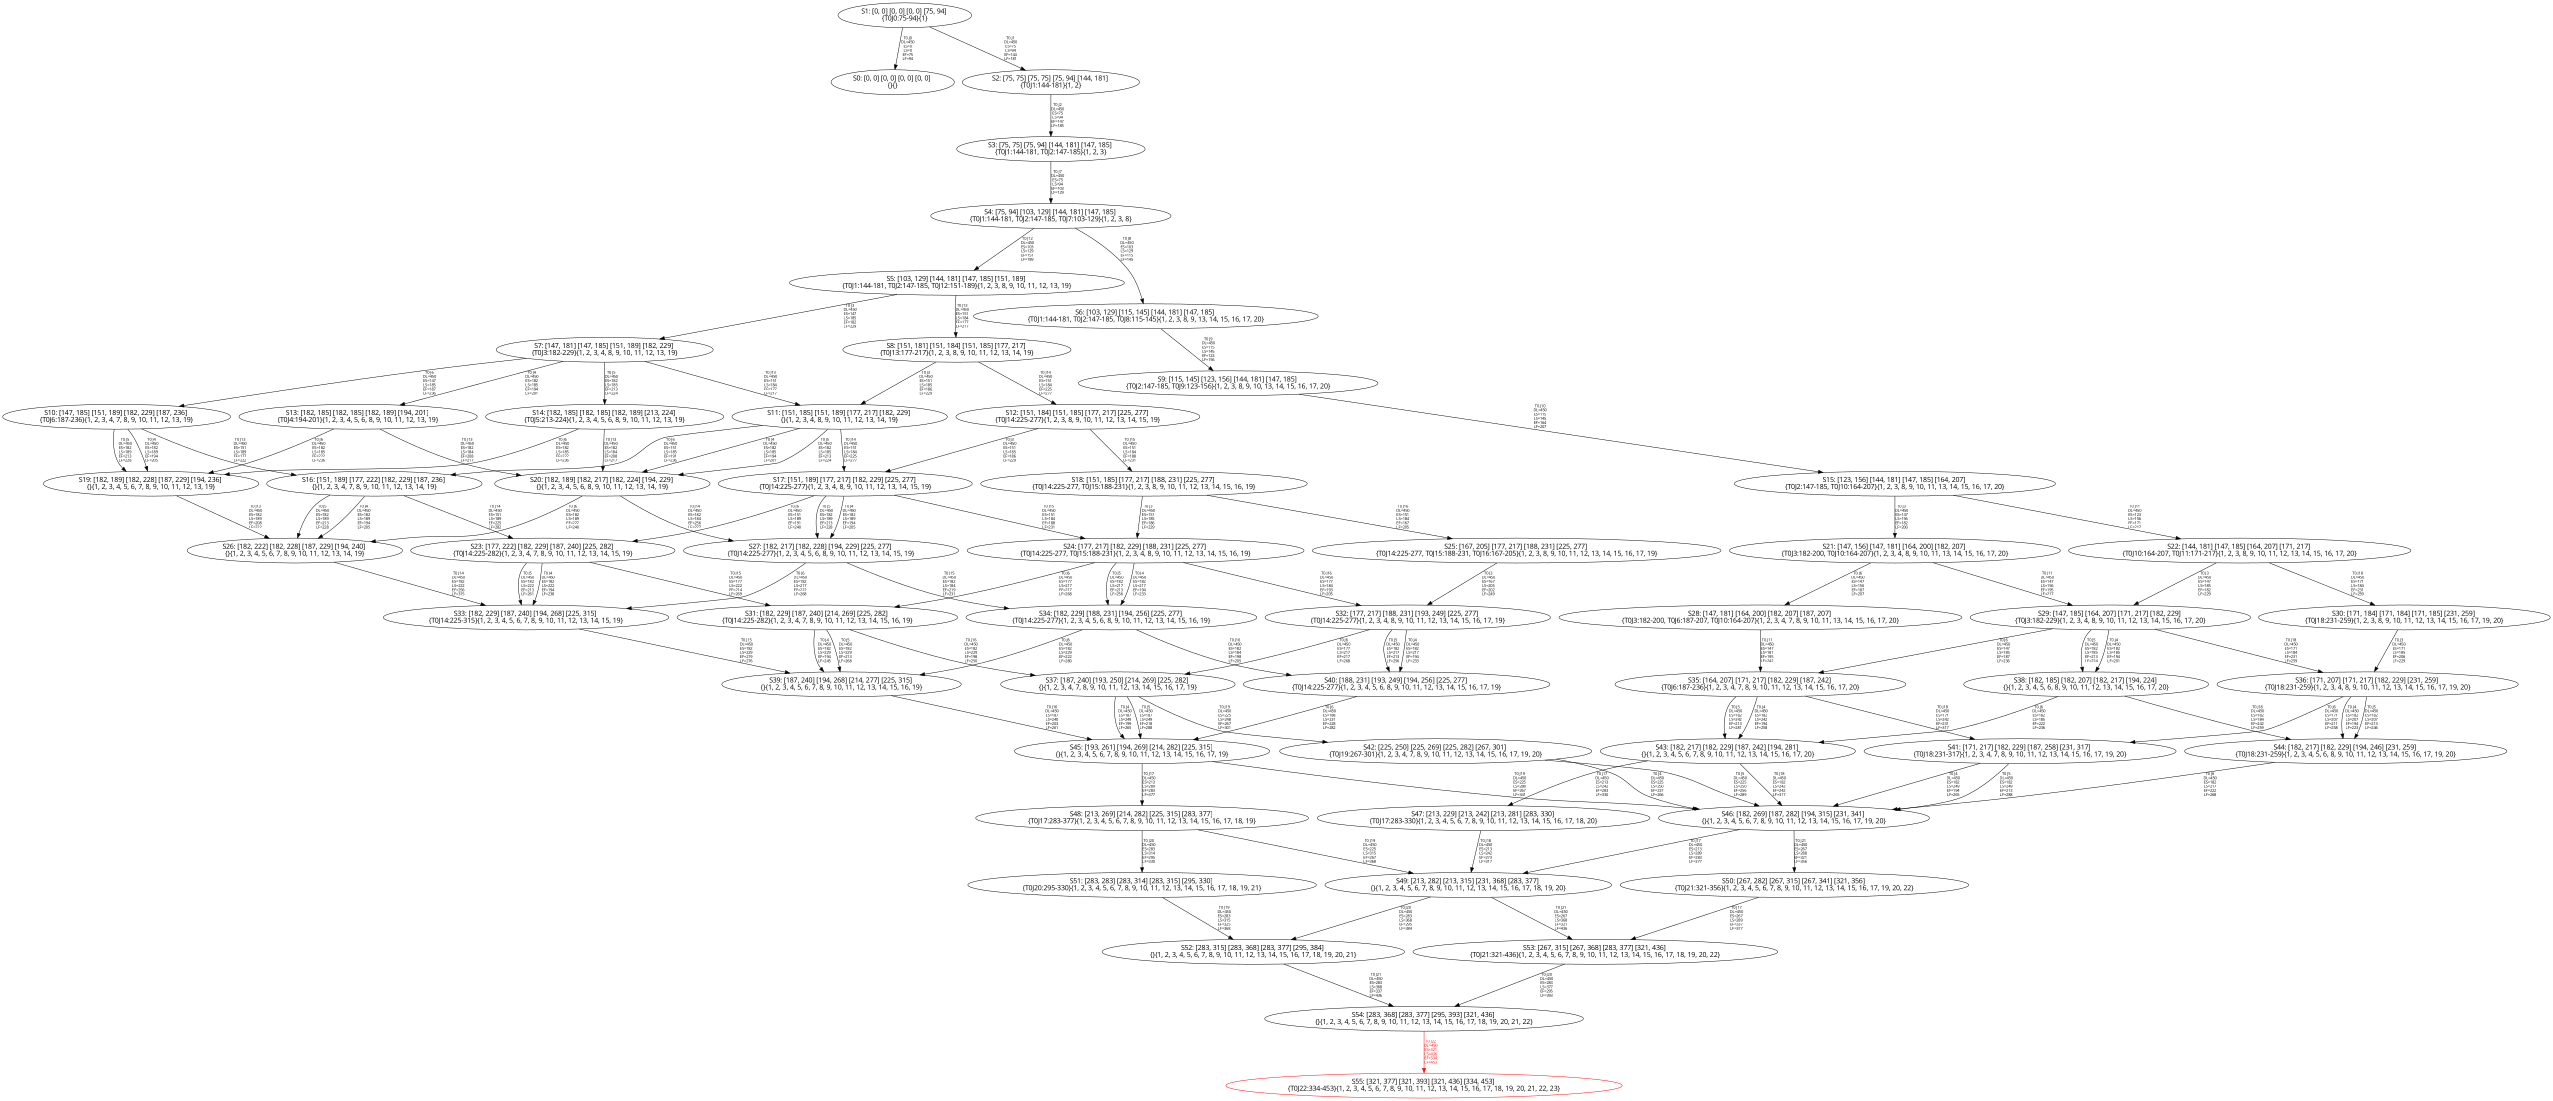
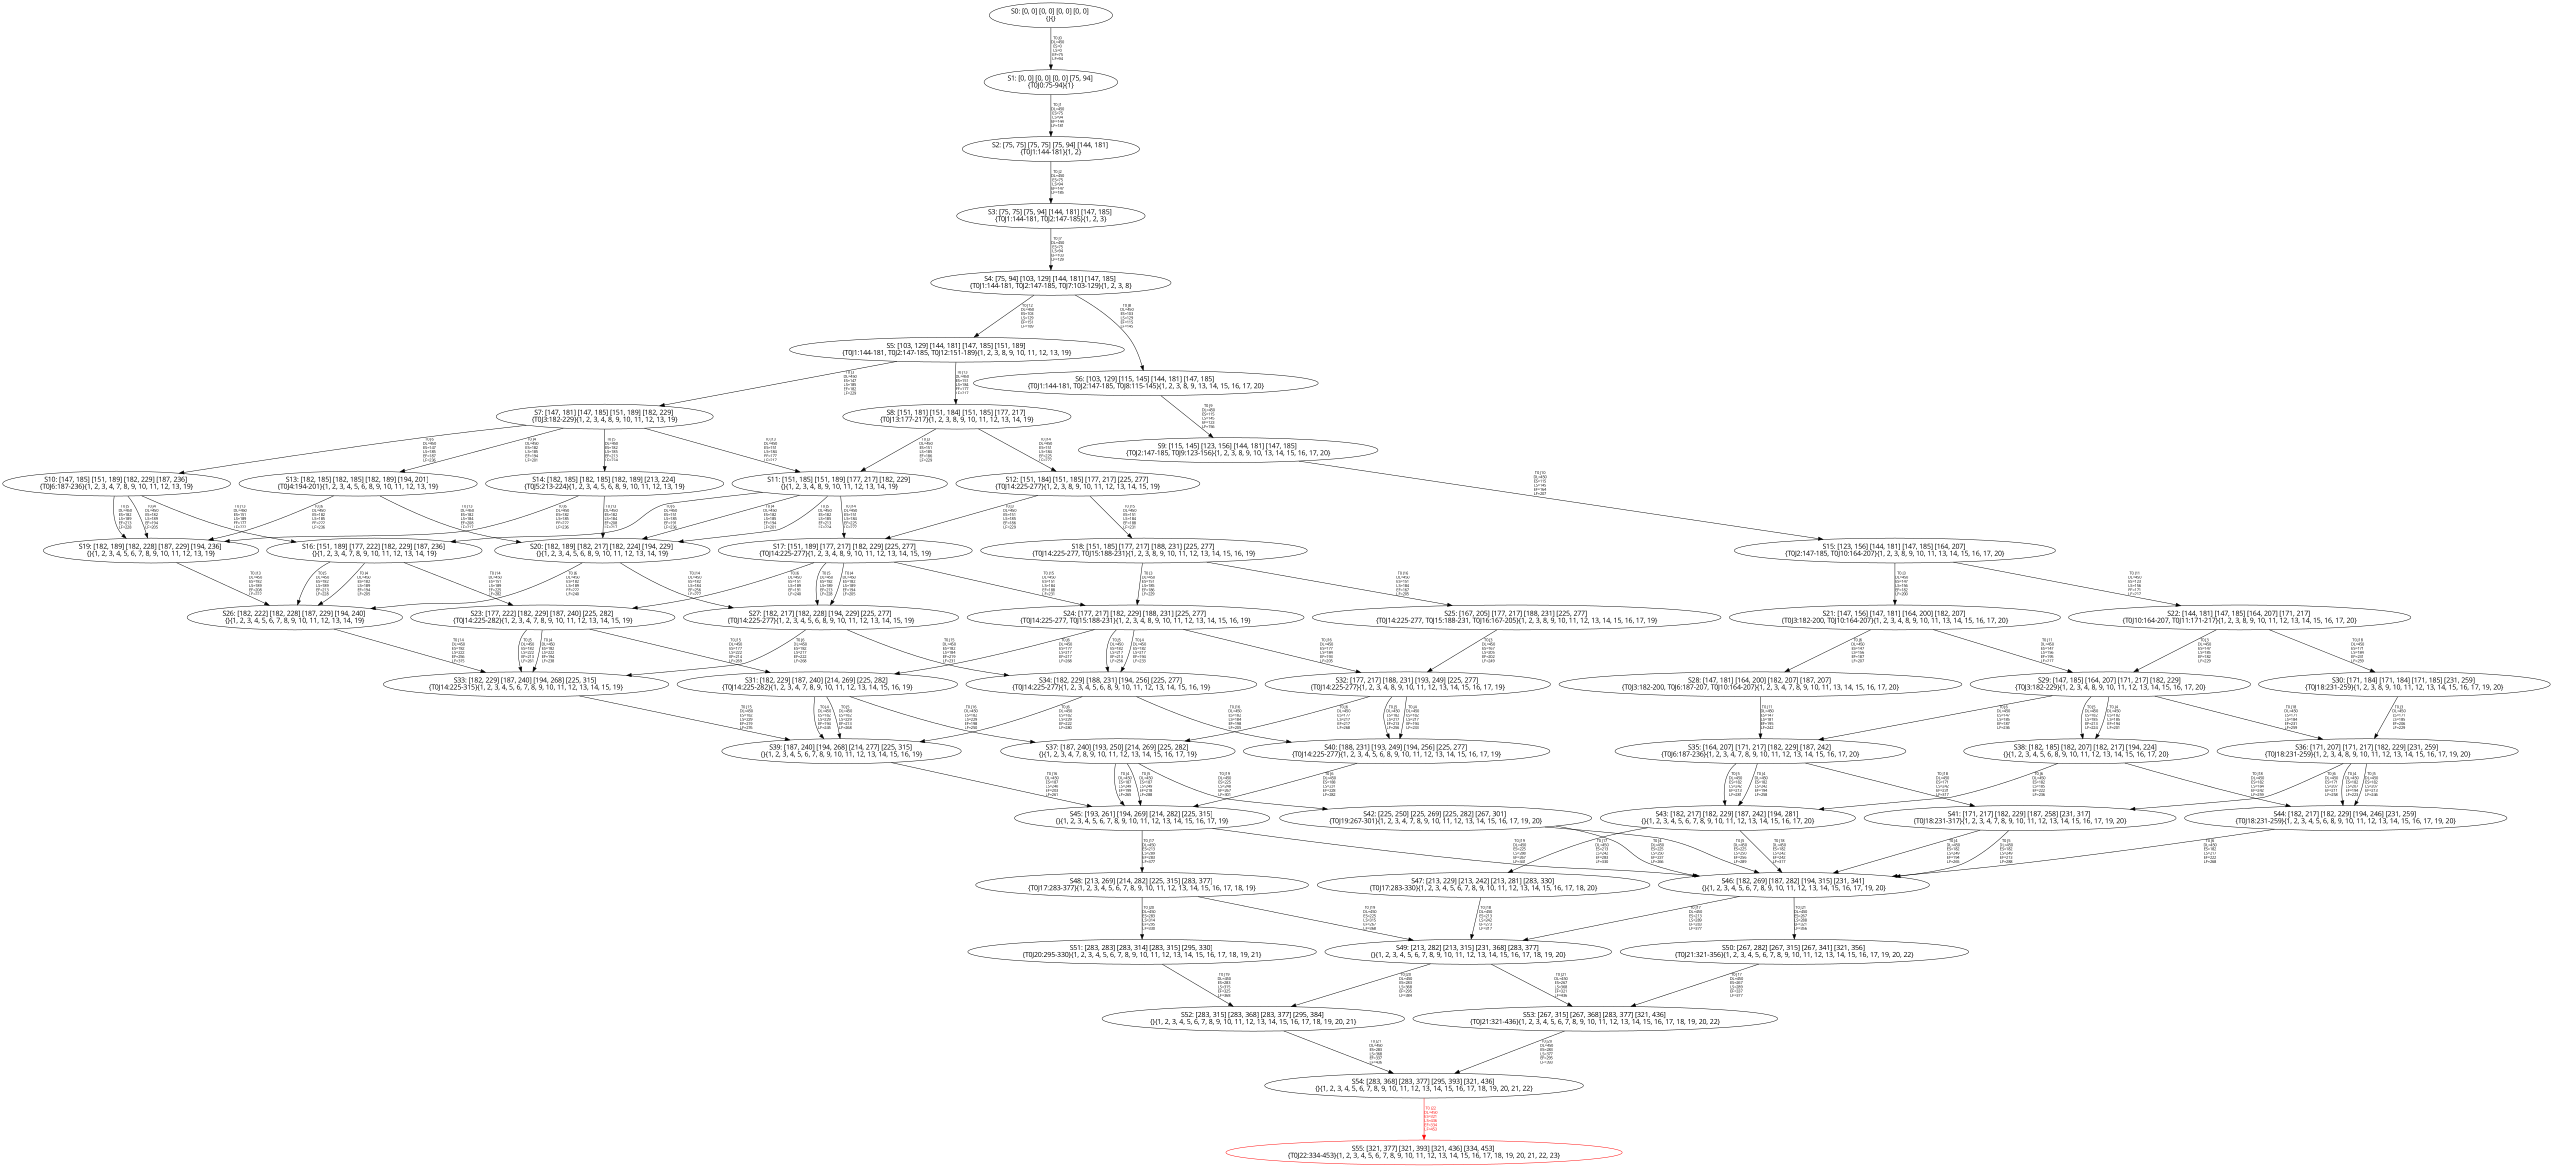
edge "S1: [0, 0] [0, 0] [0, 0] [75, 94] {T0J0:75-94}{1}" -> "S0: [0, 0] [0, 0] [0, 0] [0, 0] {}{}": reversed
